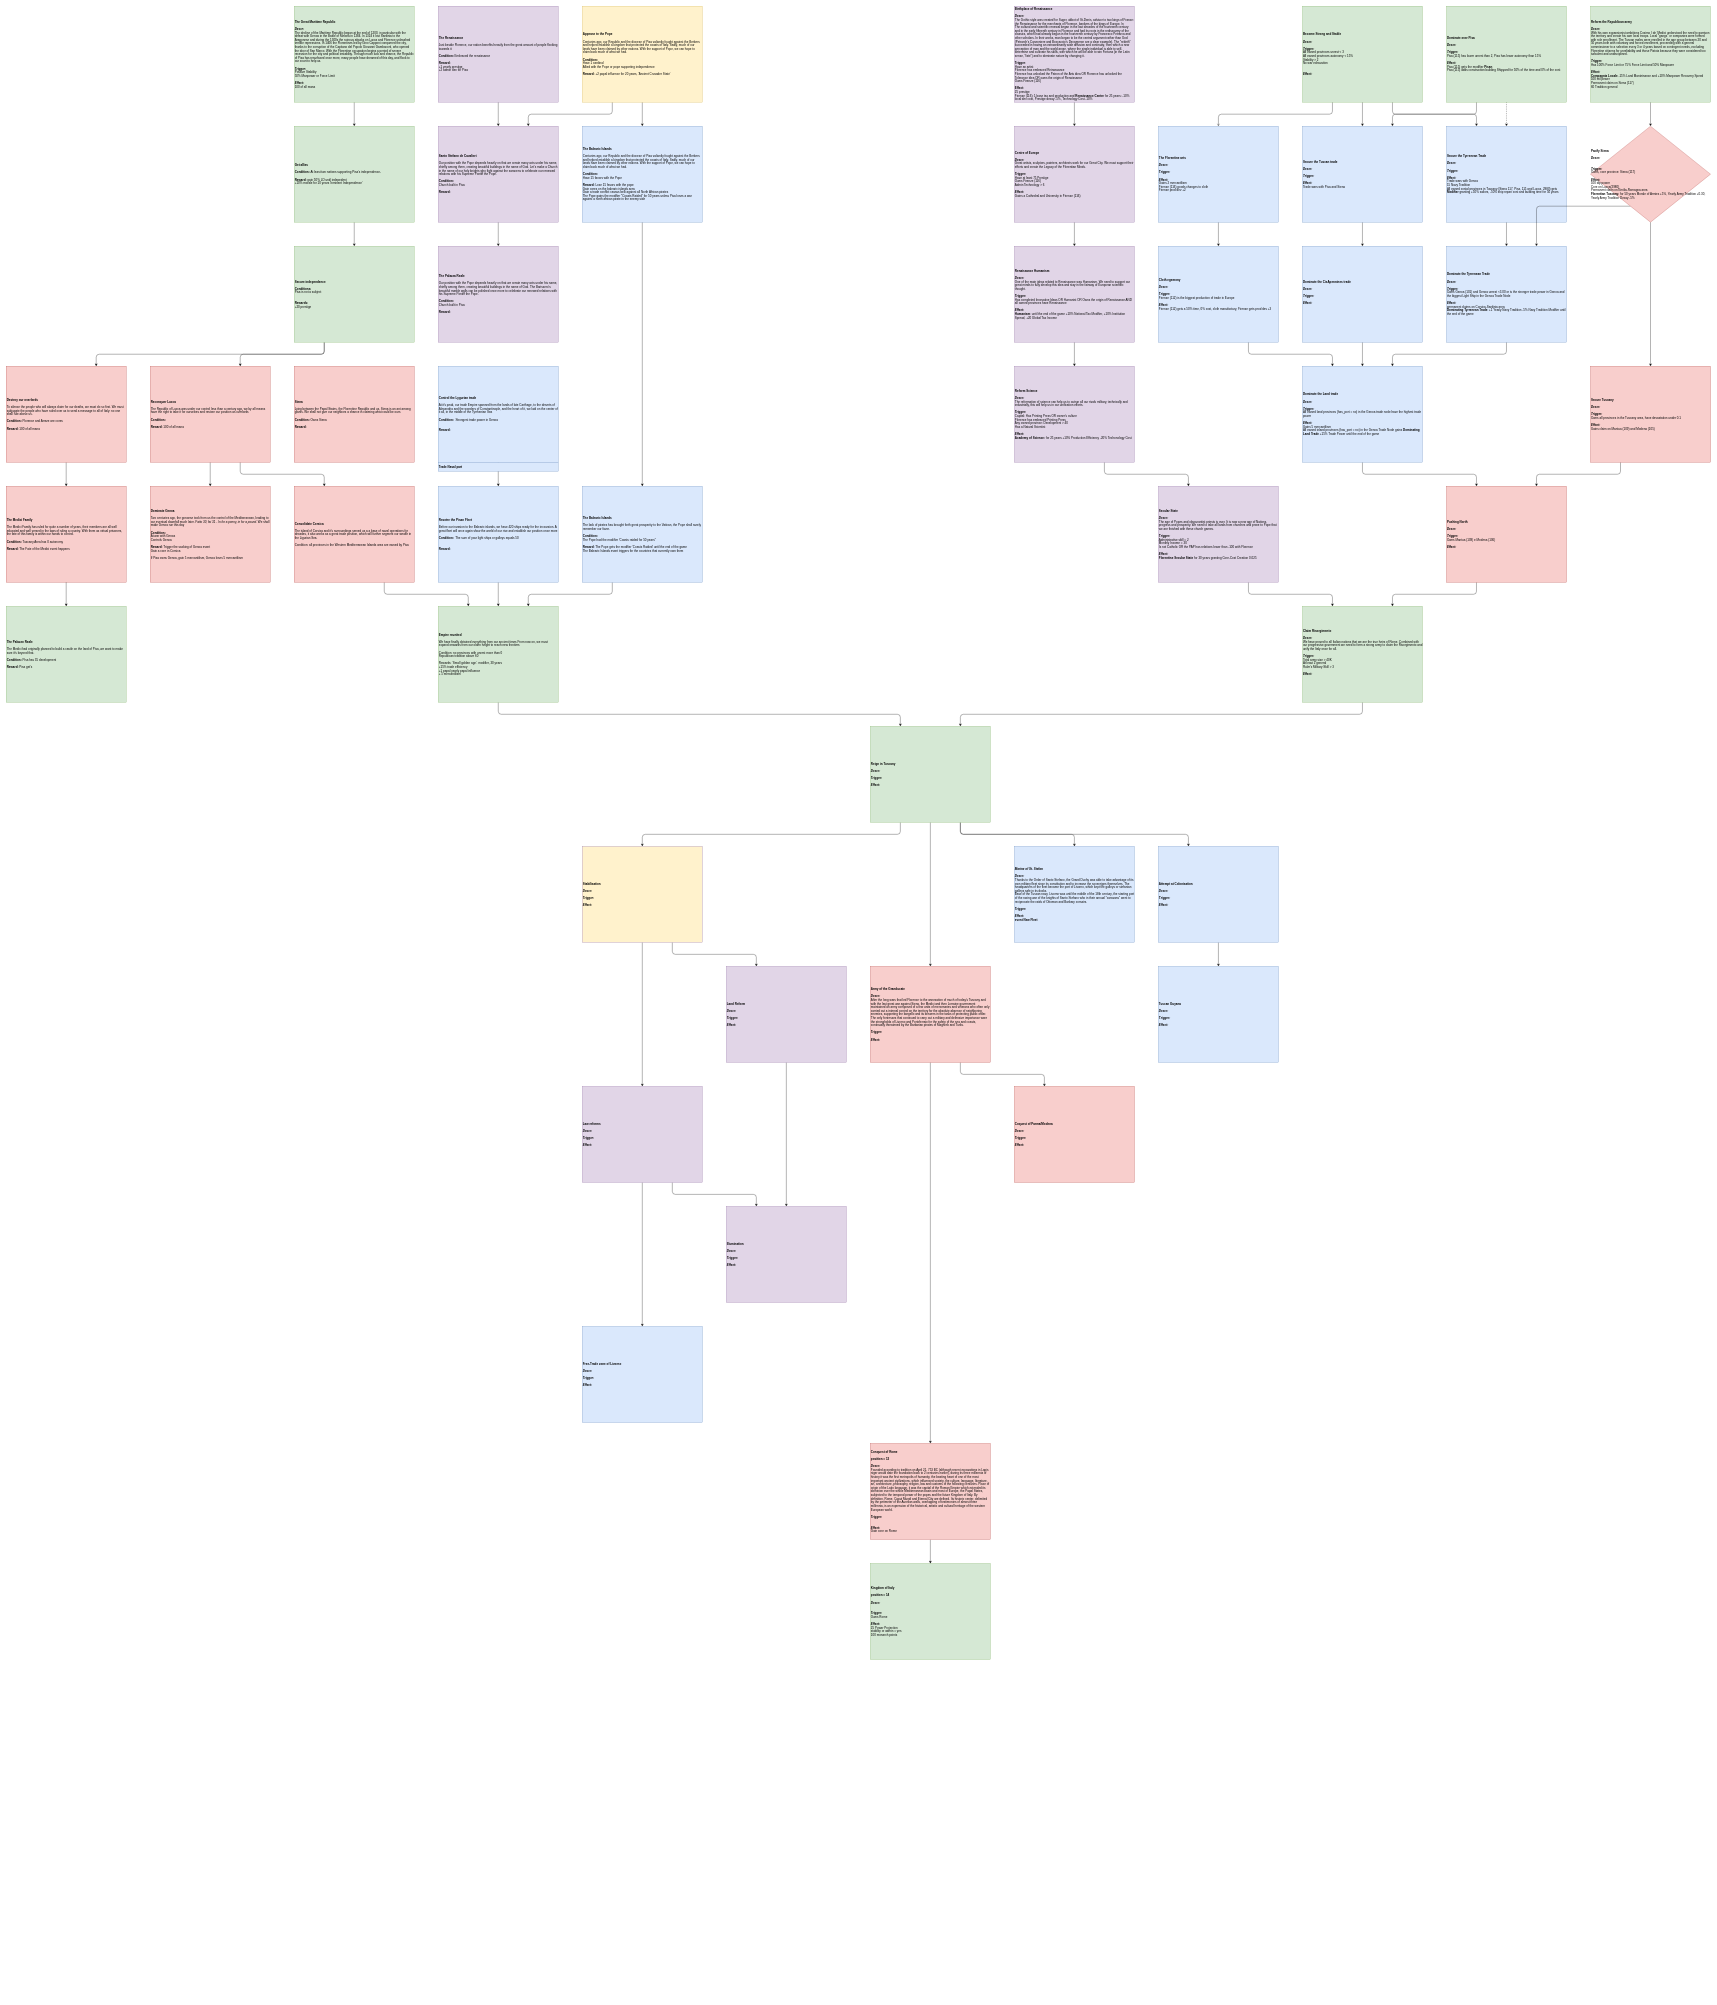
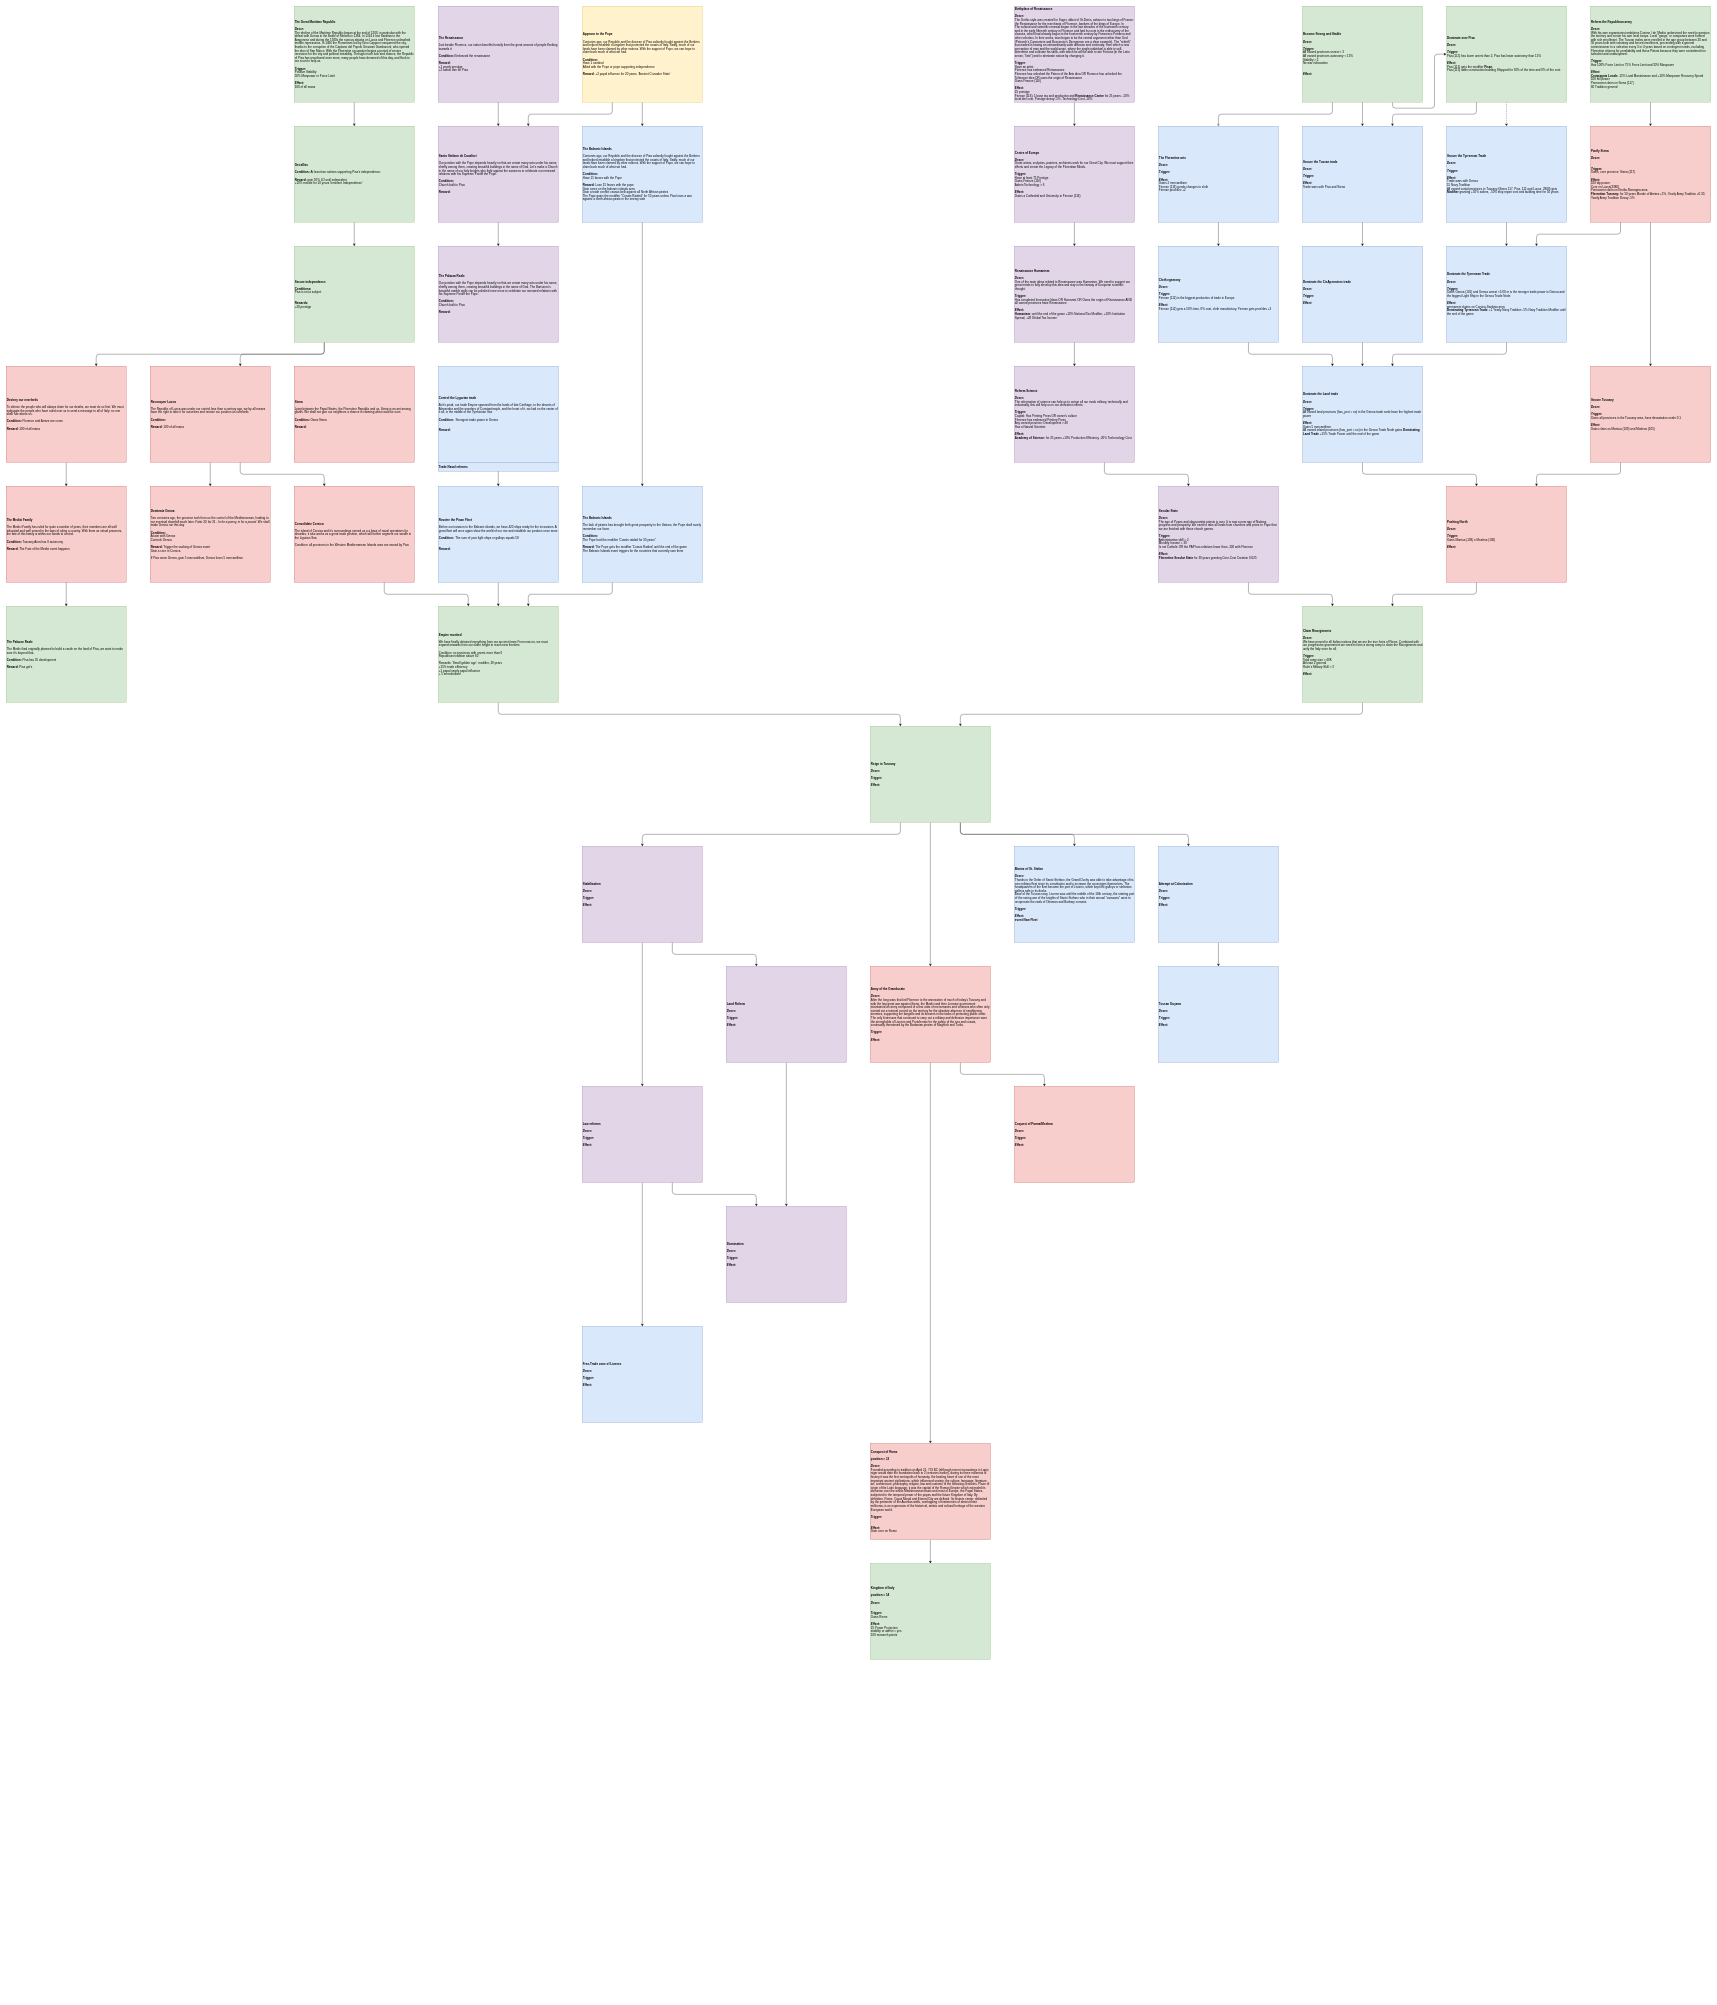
edge "Become Strong and Stable Descr: Trigger: All owned provinces unrest < 3 All owned provinces autonomy < 15% Stability > 2 No war exhaustion Effect:" -> "Secure the Tyrrenean Trade Descr: Trigger: Effect: Trade wars with Genoa 15 Navy Tradition All owned costal provinces in Tuscany (Siena 117, Pisa, 115 and Lucca, 2980) gets Modifier granting +50% sailors, -50% ship repari cost and building time for 50 years": now "Become Strong and Stable Descr: Trigger: All owned provinces unrest < 3 All owned provinces autonomy < 15% Stability > 2 No war exhaustion Effect:" -> "Dominate over Pisa Descr: Trigger: Pisa (115) has lower unrest than 2, Pisa has lower autonomy than 15% Effect: Pisa (115) gets the modifier Pisan Pisa (115) adds construction building Shipyard for 50% of the time and 0% of the cost"
node "Pacify Siena Descr: Trigger: Owns, core province: Siena (117) Effect: 100 dip power Core on Lucca(2980) Permanent claim on Emilia-Romagna area Florentian Tuscany: for 50 years Morale of Armies +5%, Yearly Army Tradition +0.30, Yearly Army Tradition Decay -5%": shape diamond -> rectangle
node "Trade Naval part": label "Trade Naval part" -> "Trade Naval reforms"
node "Stabilisation Descr: Trigger: Effect:": fillcolor #fff2cc -> #e1d5e7
